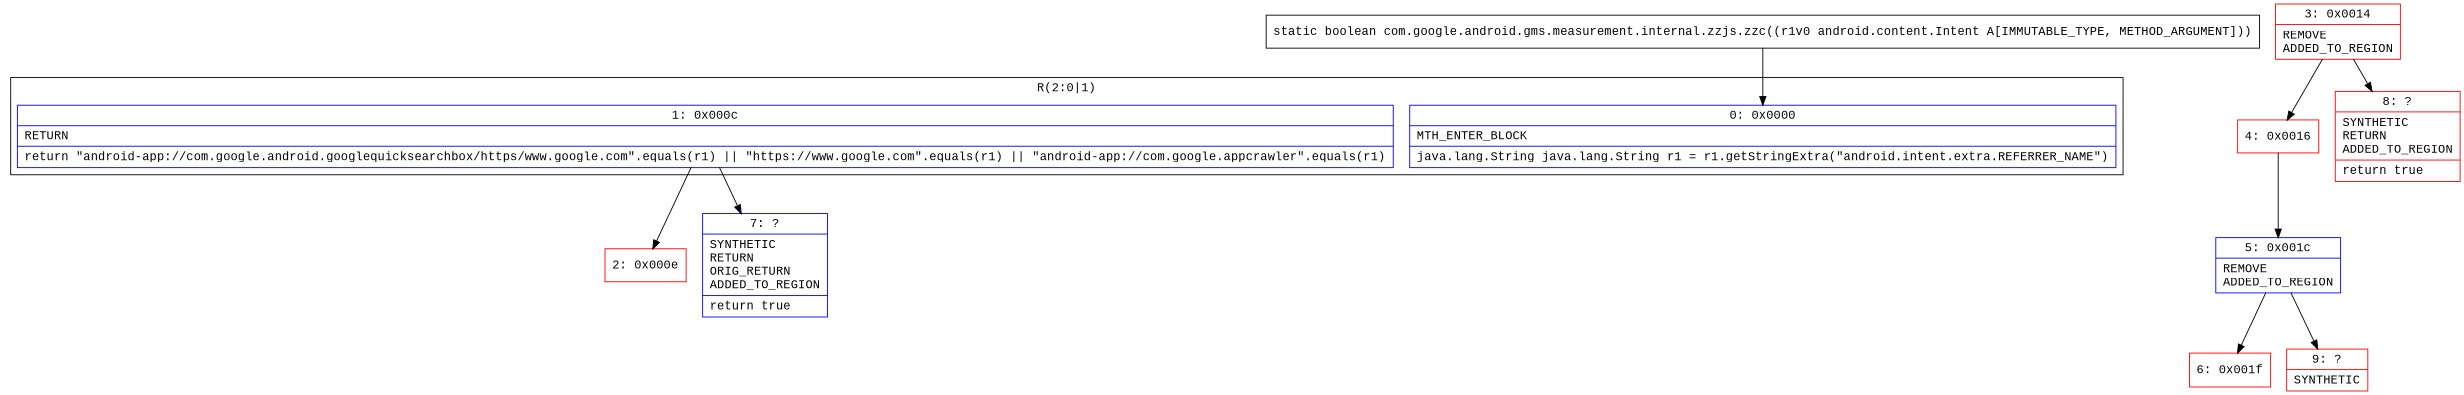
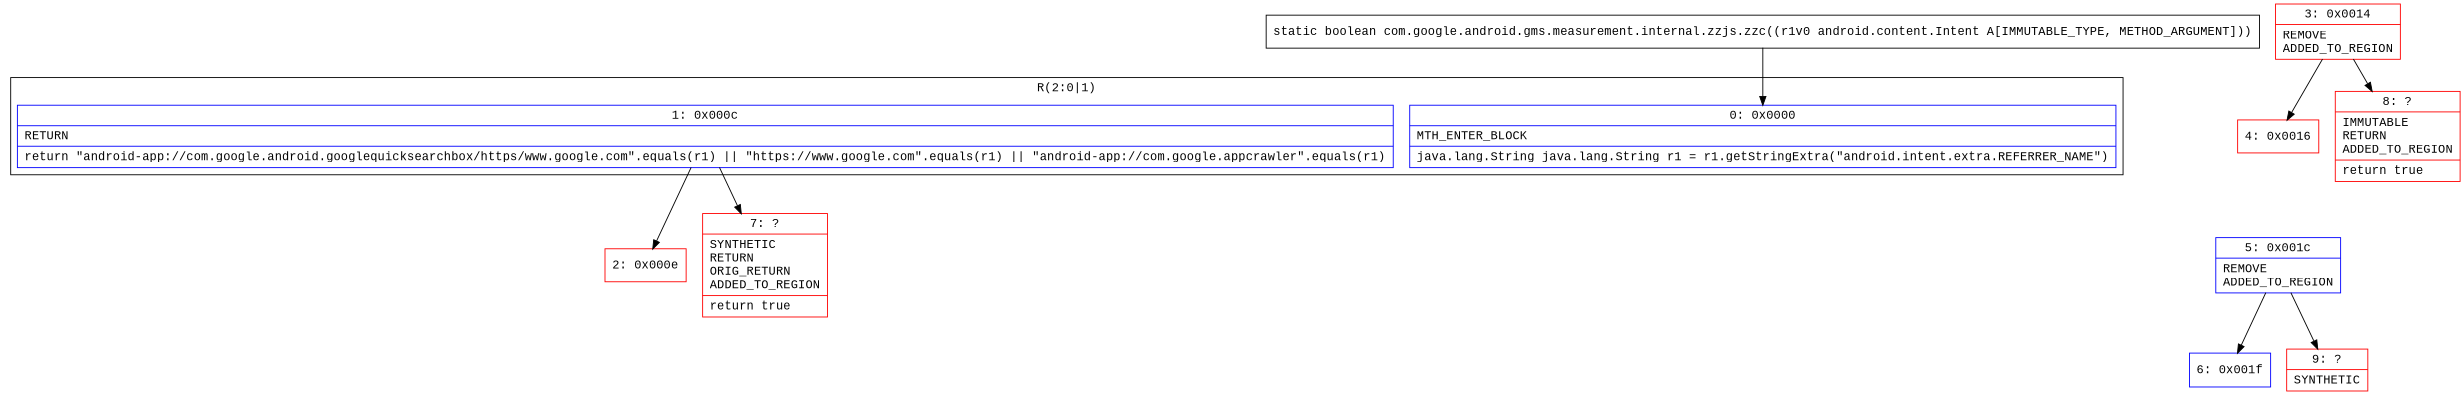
node "8: ?": text "SYNTHETIC" -> "IMMUTABLE"
edge "4: 0x0016" -> "5: 0x001c": removed
node "7: ?": color blue -> red
node "6: 0x001f": color red -> blue
